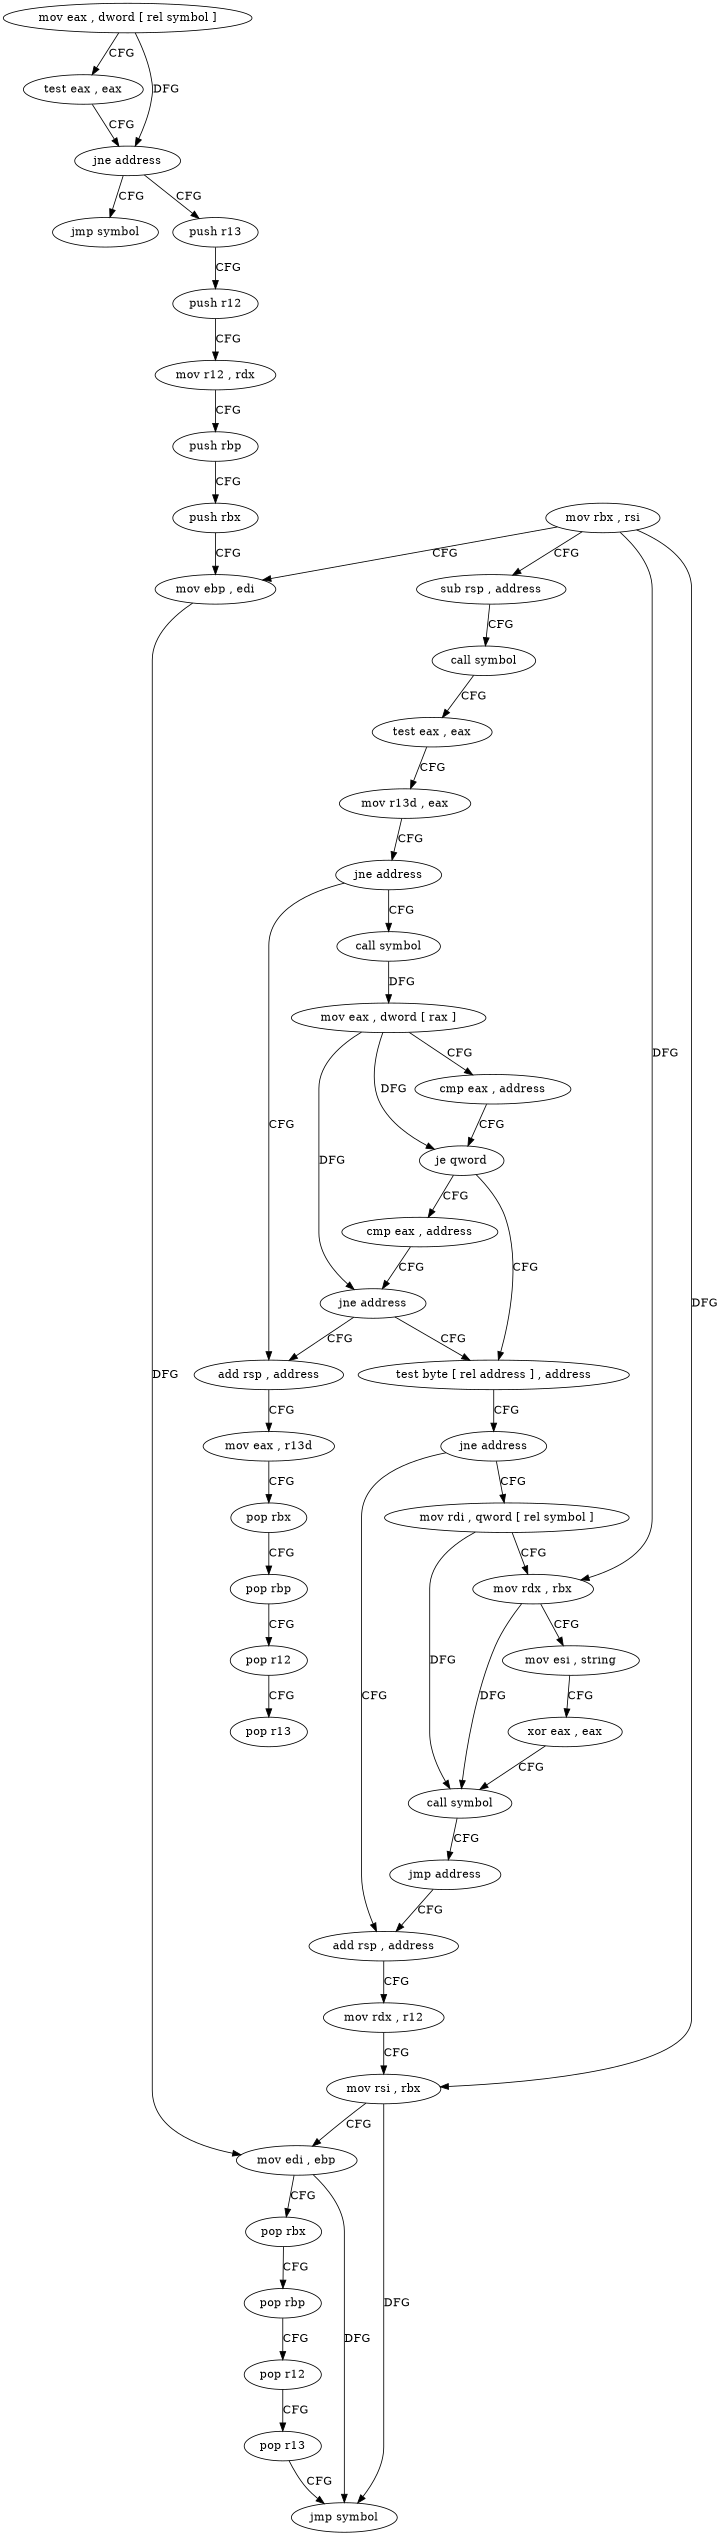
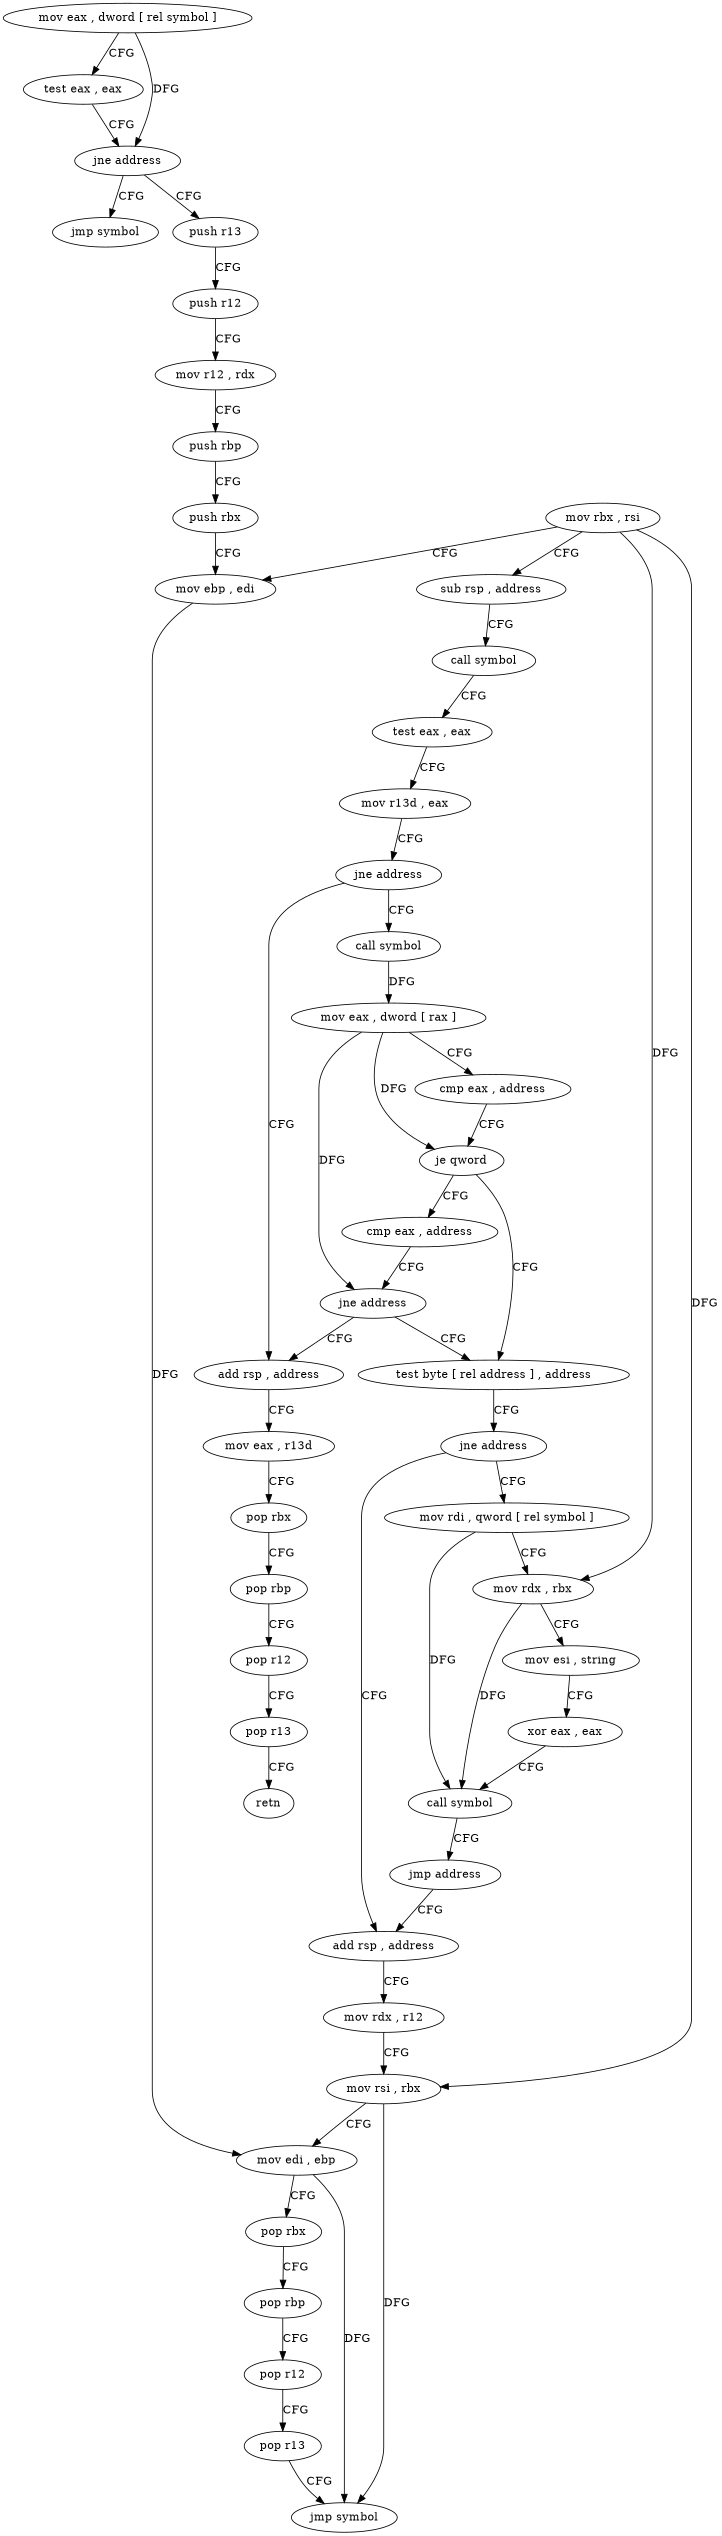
node "retn": added
